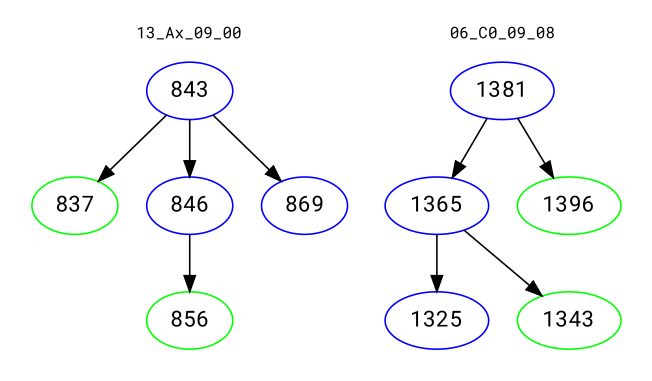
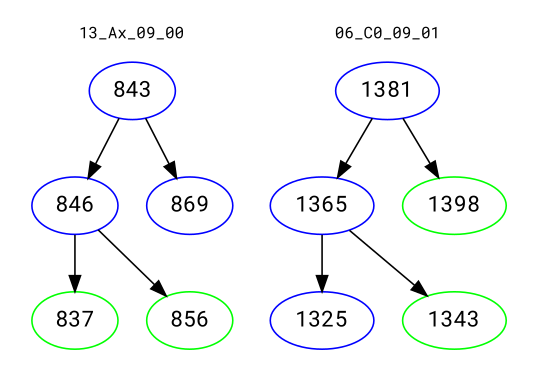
cluster "06_C0_09_08": label "06_C0_09_08" -> "06_C0_09_01"
edge "843" -> "837": now "846" -> "837"
node "1396": label "1396" -> "1398"
